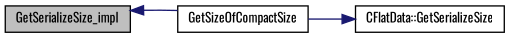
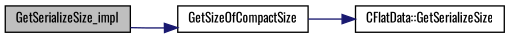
edge "GetSizeOfCompactSize" -> "GetSerializeSize_impl": reversed
